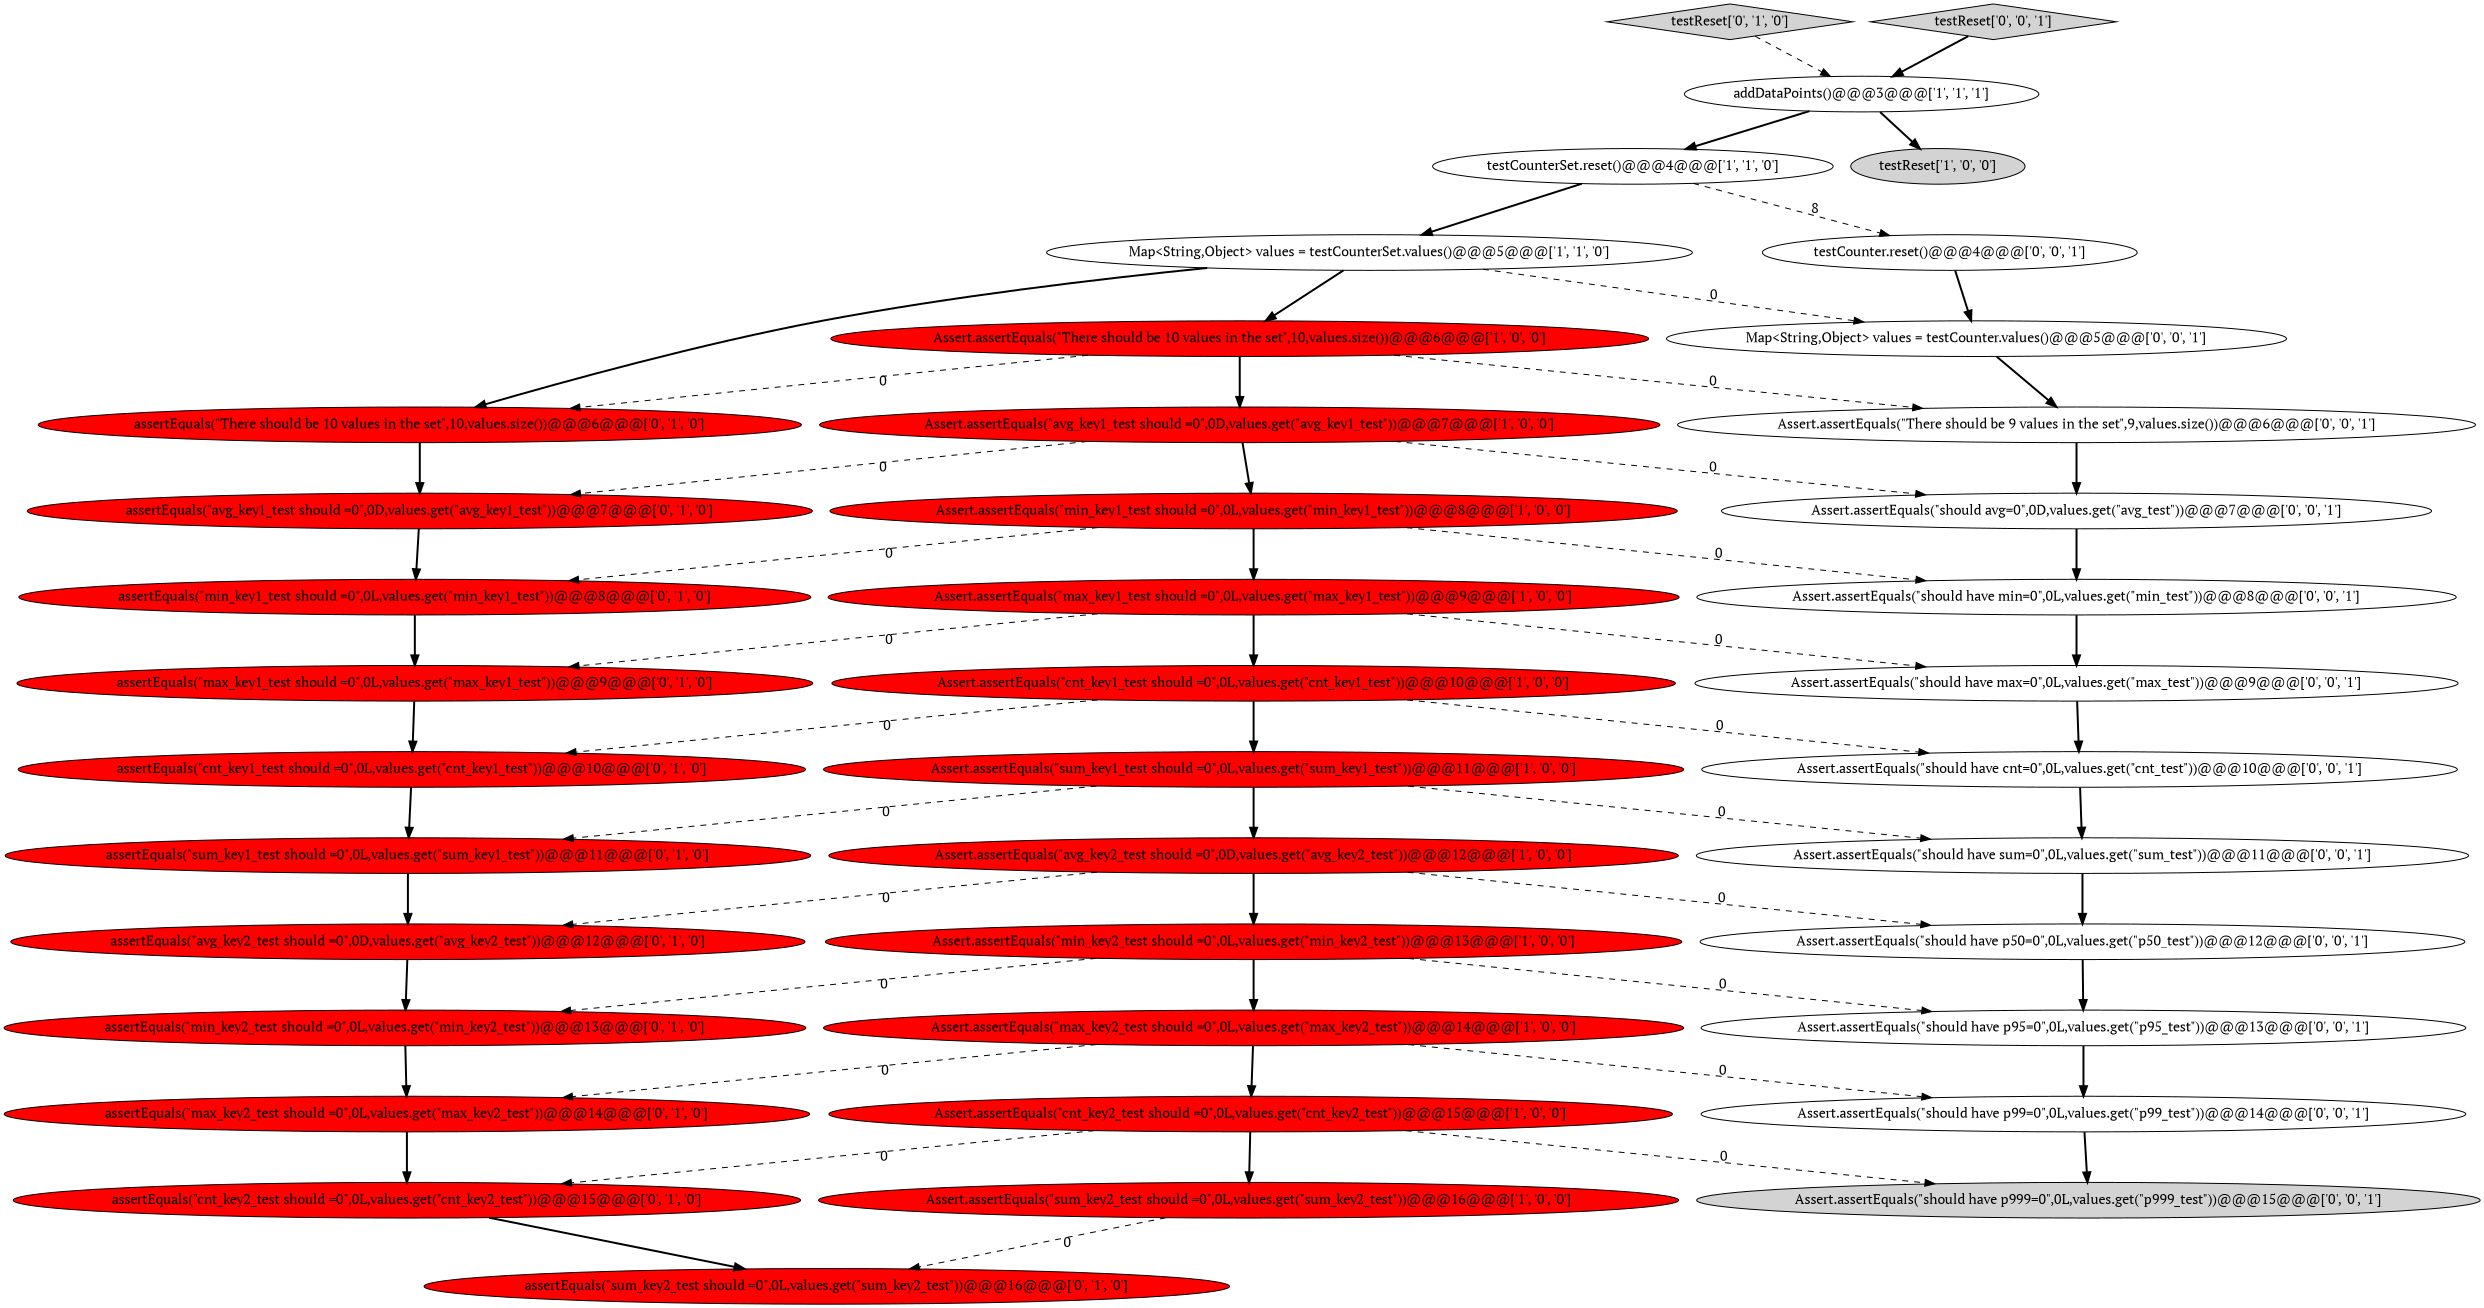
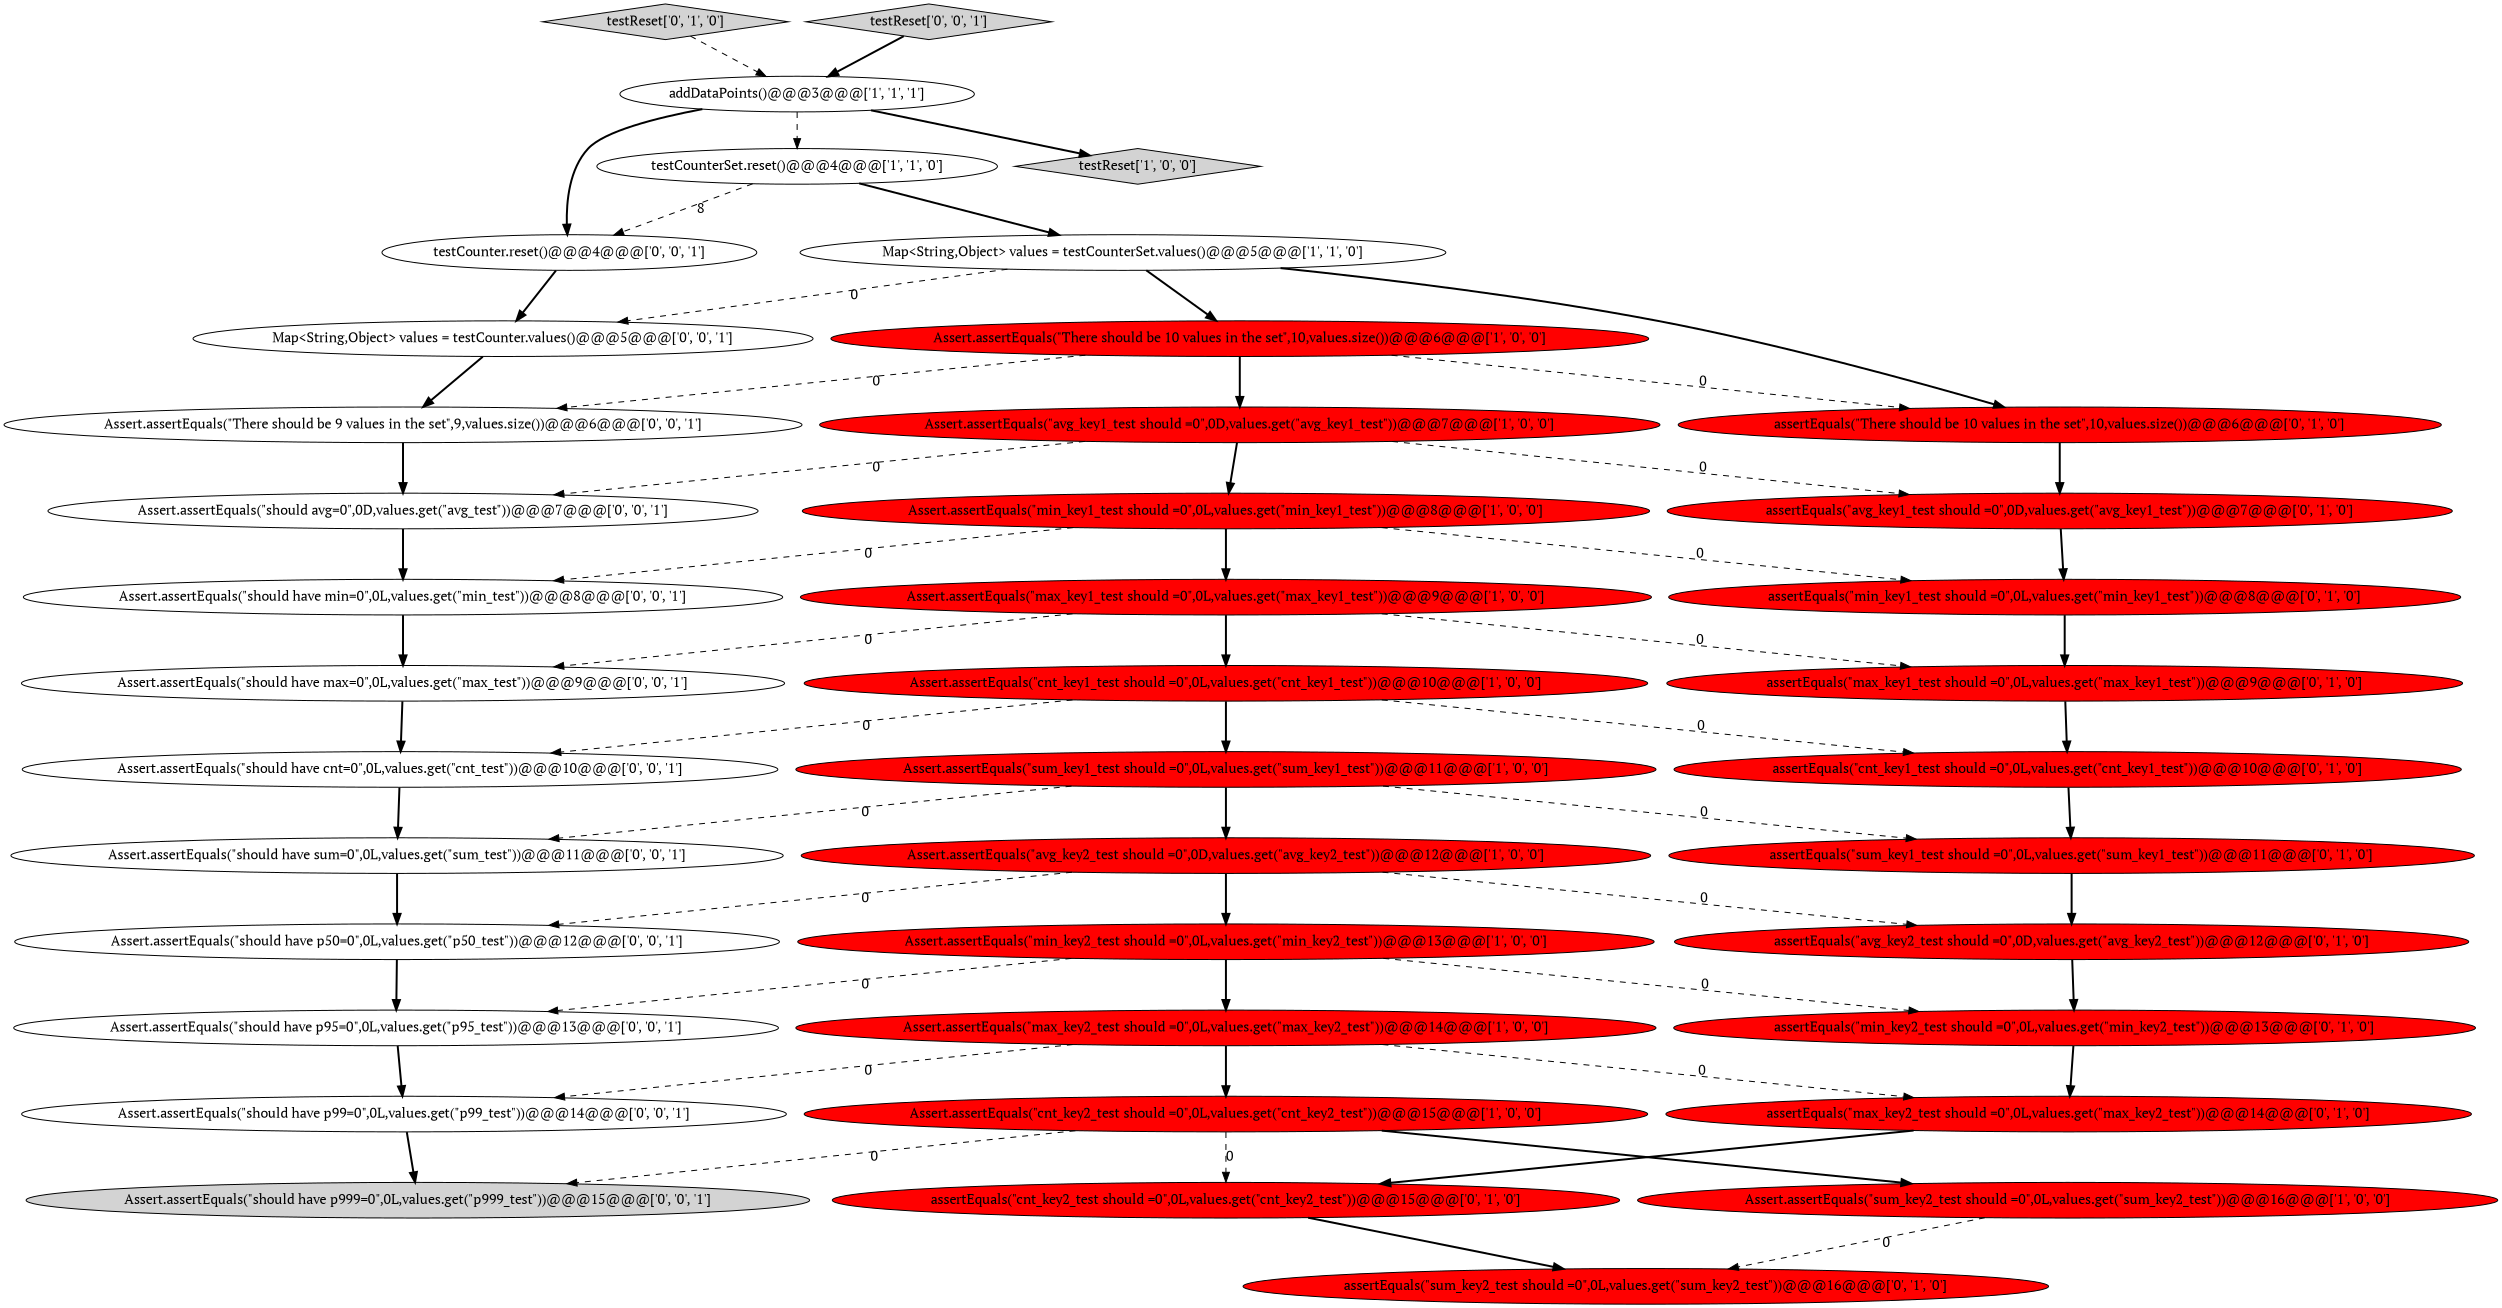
edge "addDataPoints()@@@3@@@['1', '1', '1']" -> "testCounterSet.reset()@@@4@@@['1', '1', '0']": style bold -> dashed
edge "addDataPoints()@@@3@@@['1', '1', '1']" -> "testCounter.reset()@@@4@@@['0', '0', '1']": added
node "testReset['1', '0', '0']": shape ellipse -> diamond
